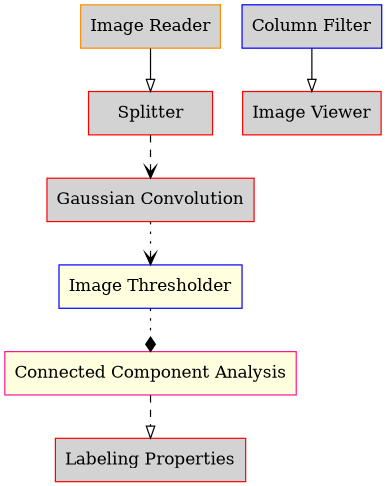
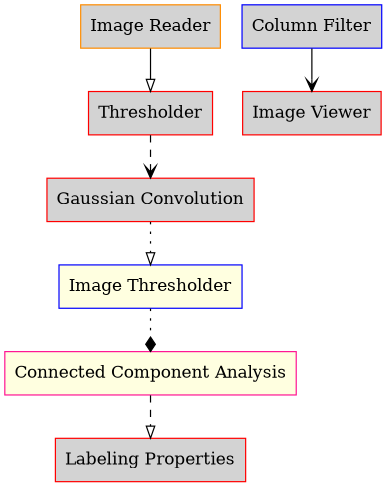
edge "Column Filter" -> "Image Viewer": arrowhead onormal -> vee
node "Splitter": label "Splitter" -> "Thresholder"
edge "Gaussian Convolution" -> "Image Thresholder": arrowhead vee -> onormal
